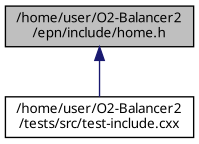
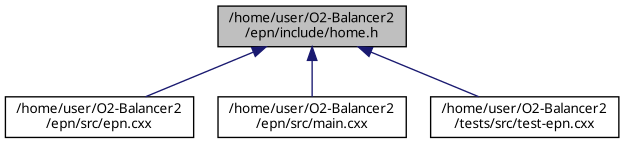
node "/home/user/O2-Balancer2 /epn/src/epn.cxx": added
node "/home/user/O2-Balancer2 /tests/src/test-include.cxx": label "/home/user/O2-Balancer2 /tests/src/test-include.cxx" -> "/home/user/O2-Balancer2 /tests/src/test-epn.cxx"
node "/home/user/O2-Balancer2 /epn/src/main.cxx": added
